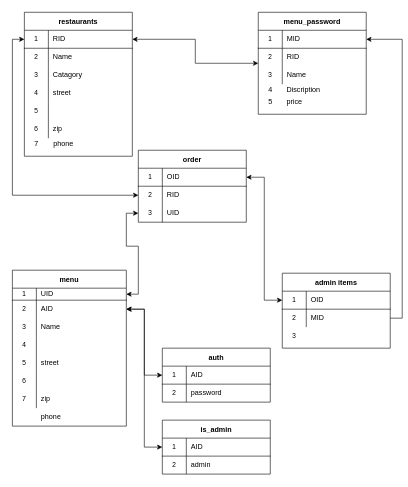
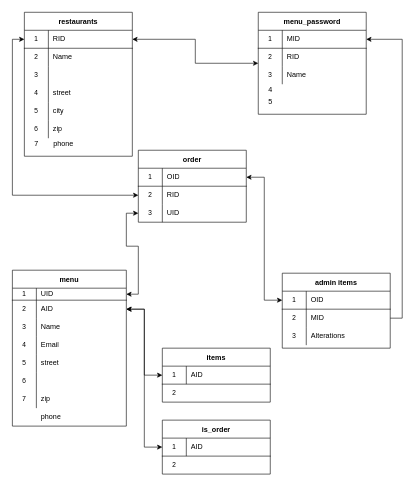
node "Catagory": removed
node "Discription": removed
node "price": removed
node "city": added
node "Alterations": added
node "Email": added
node "auth": label "auth" -> "items"
node "password": removed
node "is_admin": label "is_admin" -> "is_order"
node "admin": removed
